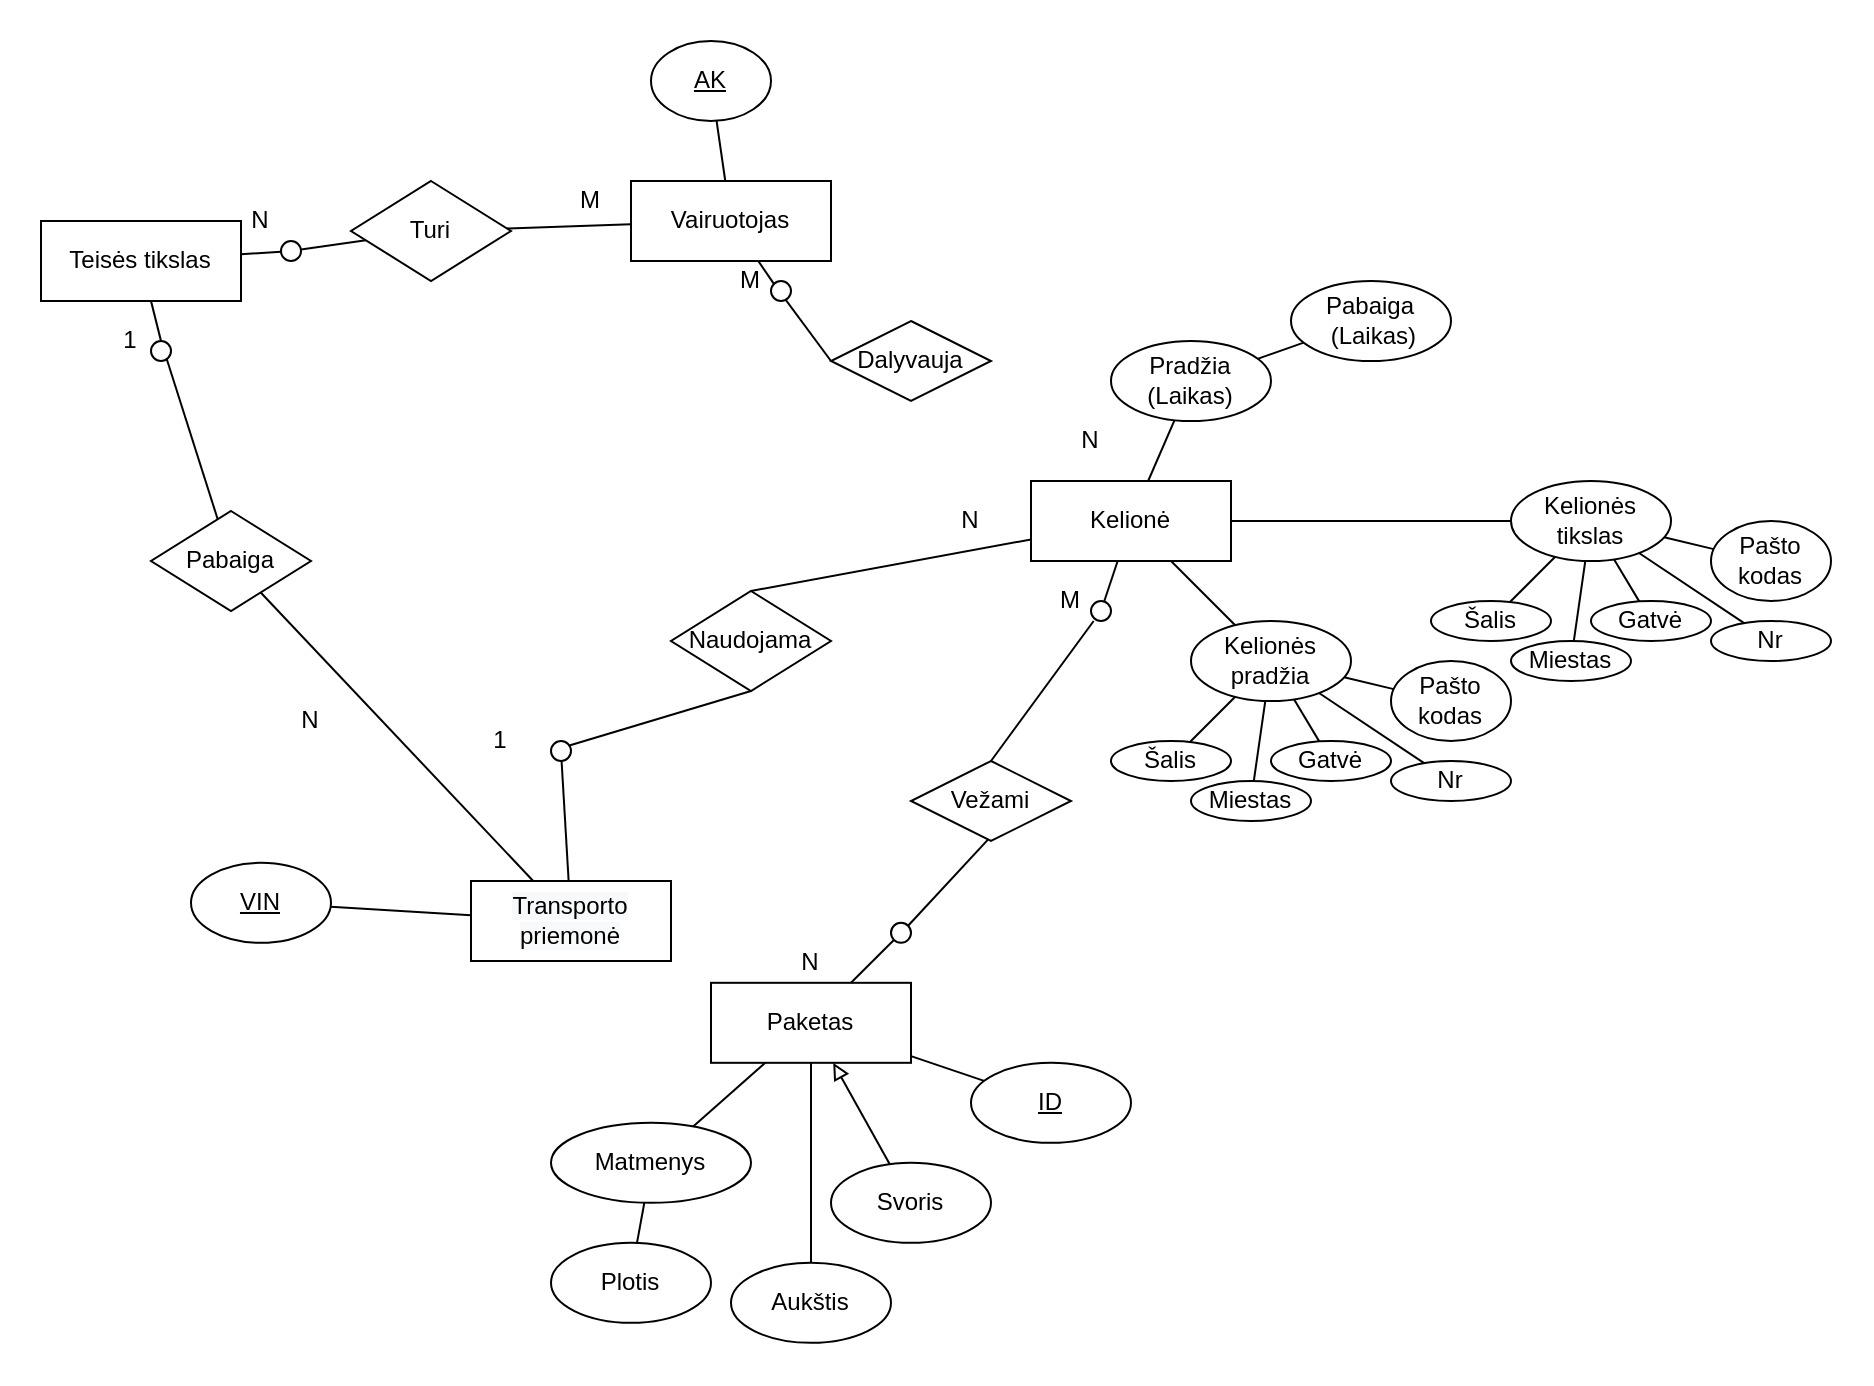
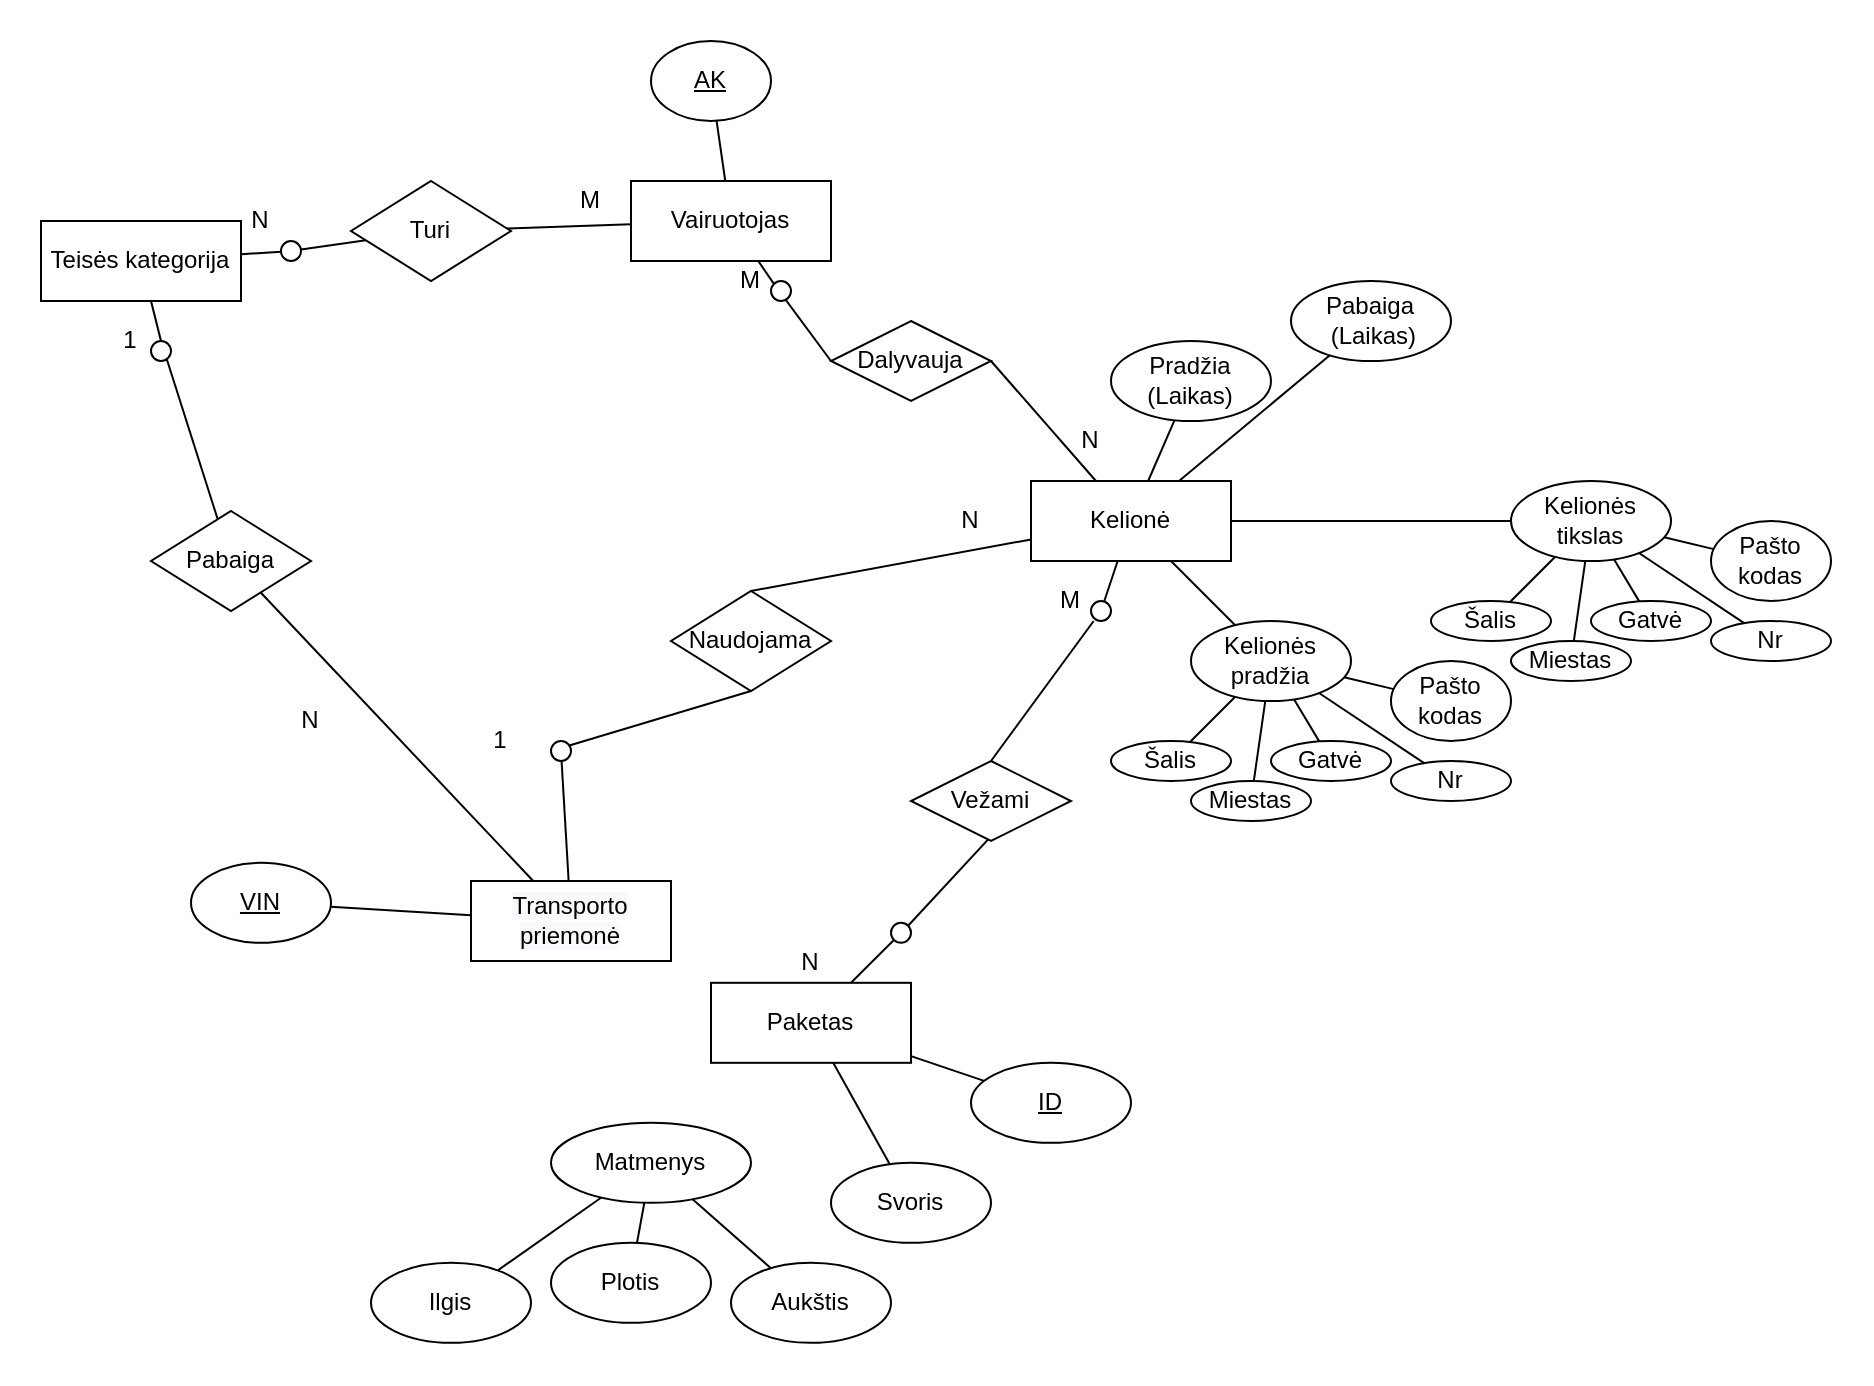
node "Teisės tikslas": label "Teisės tikslas" -> "Teisės kategorija"
edge "Pabaiga (Laikas)" -- "Pradžia (Laikas)": now "Pabaiga (Laikas)" -- "Kelionė"
edge "Dalyvauja" -- "Kelionė": added
edge "Svoris" -> "Paketas": arrowhead block -> none
edge "Paketas" -- "Matmenys": removed
edge "Paketas" -- "Aukštis": now "Matmenys" -- "Aukštis"
edge "Matmenys" -- "Ilgis": added
node "Ilgis": added
